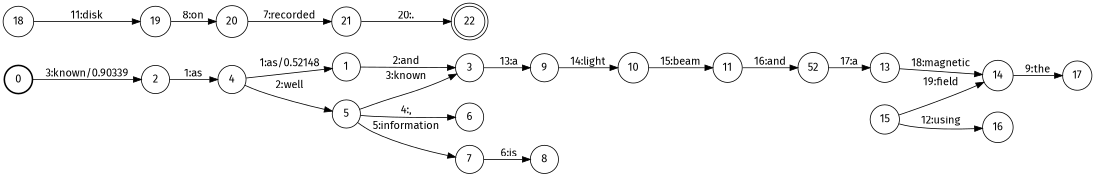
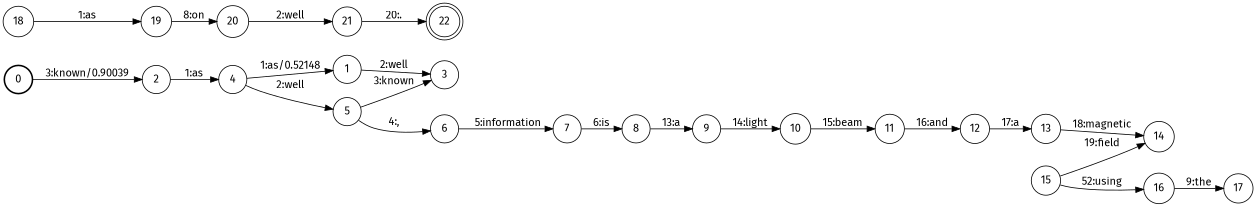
edge "18" -> "19": label "11:disk" -> "1:as"
edge "20" -> "21": label "7:recorded" -> "2:well"
edge "1" -> "3": label "2:and" -> "2:well"
edge "3" -> "9": now "8" -> "9"
node "52": label "52" -> "12"
edge "0" -> "2": label "3:known/0.90339" -> "3:known/0.90039"
edge "14" -> "17": now "16" -> "17"
edge "15" -> "16": label "12:using" -> "52:using"
edge "5" -> "7": now "6" -> "7"
